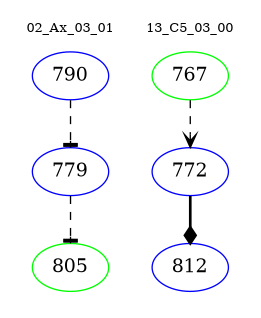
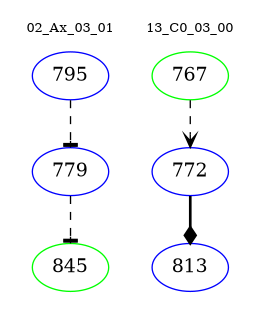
cluster "13_C5_03_00": label "13_C5_03_00" -> "13_C0_03_00"
node "790": label "790" -> "795"
node "805": label "805" -> "845"
node "812": label "812" -> "813"
